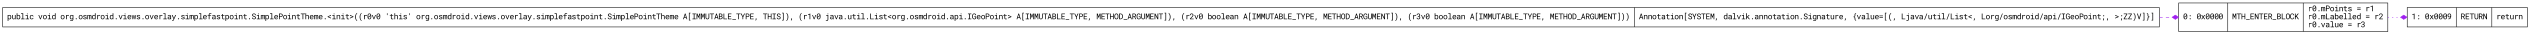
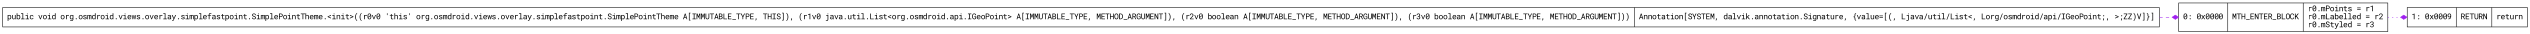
node "0: 0x0000": text "r0.value = r3" -> "r0.mStyled = r3"
